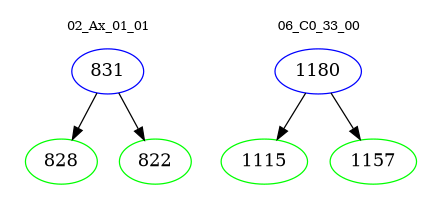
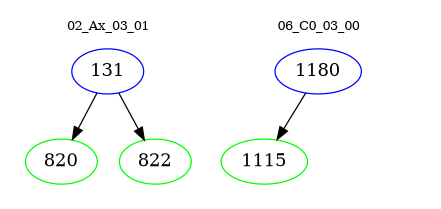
cluster "02_Ax_01_01": label "02_Ax_01_01" -> "02_Ax_03_01"
cluster "06_C0_33_00": label "06_C0_33_00" -> "06_C0_03_00"
node "831": label "831" -> "131"
node "828": label "828" -> "820"
node "1157": removed
